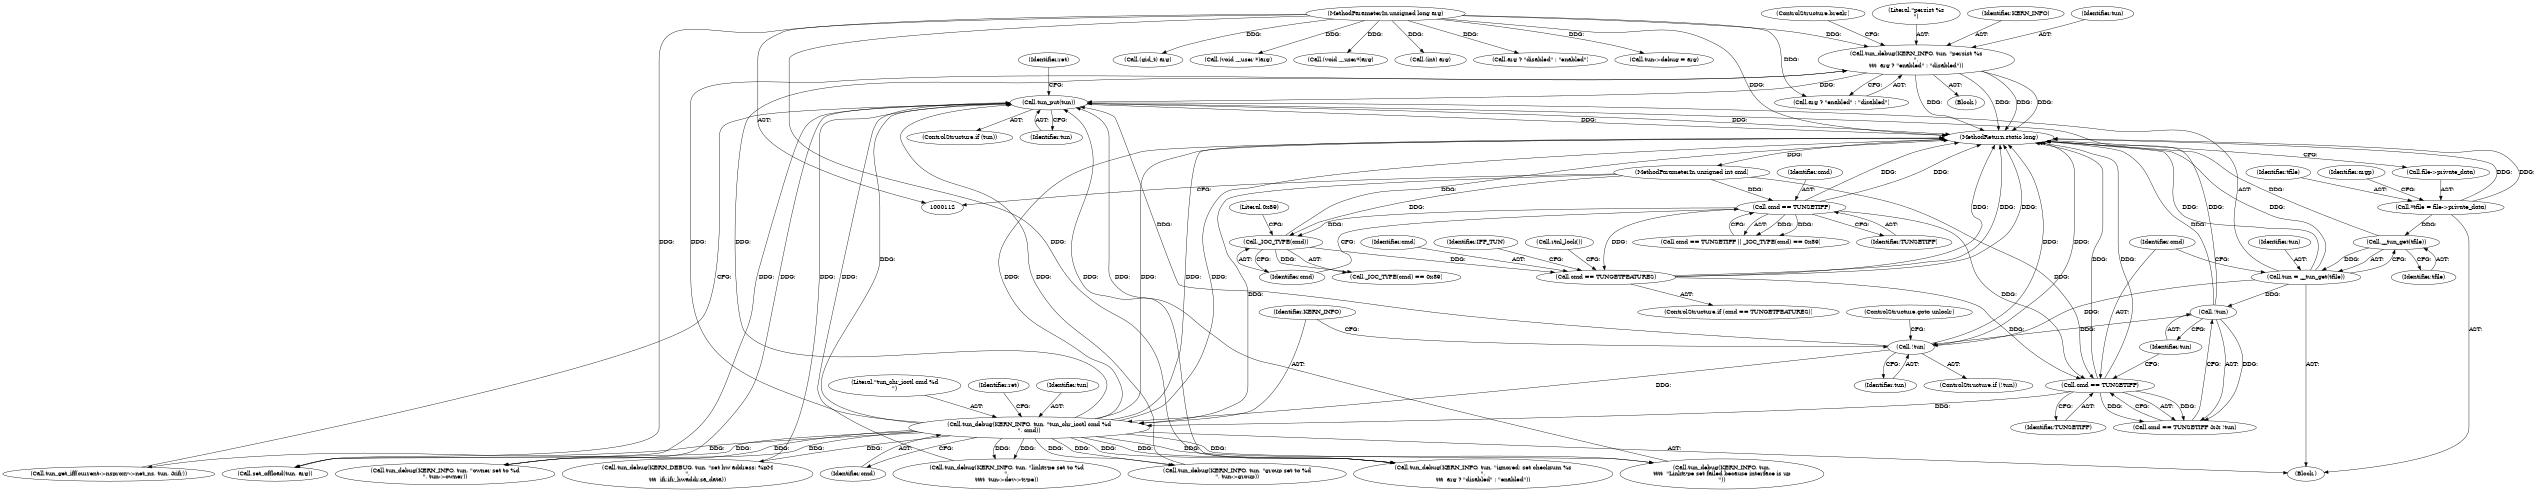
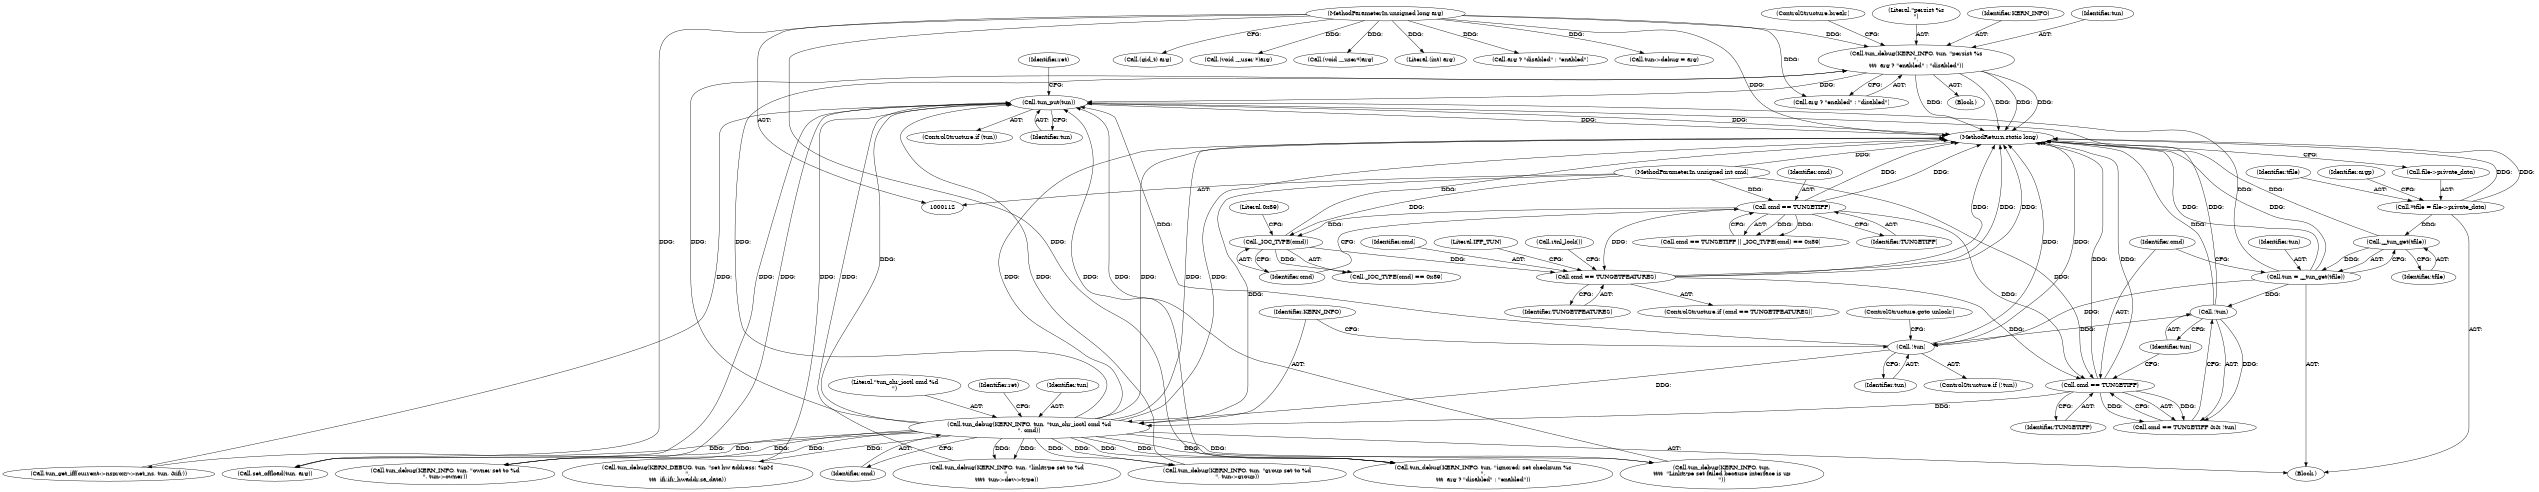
edge "(MethodParameterIn,unsigned long arg)" -> "(Call,(gid_t) arg)": label "DDG: " -> "CFG: "
node "(Call,(int) arg)": label "(Call,(int) arg)" -> "(Literal,(int) arg)"
edge "(MethodReturn,static long)" -> "(MethodParameterIn,unsigned int cmd)": reversed
edge "(MethodParameterIn,unsigned int cmd)" -> "1000112": label "CFG: " -> "AST: "
edge "(Call,tun = __tun_get(tfile))" -> "(Call,tun_put(tun))": label "AST: " -> "DDG: "
node "(Identifier,IFF_TUN)": label "(Identifier,IFF_TUN)" -> "(Literal,IFF_TUN)"
edge "(Call,tun_get_iff(current->nsproxy->net_ns, tun, &ifr))" -> "(Call,tun_put(tun))": label "CFG: " -> "DDG: "
node "(Identifier,TUNGETFEATURES)": added
